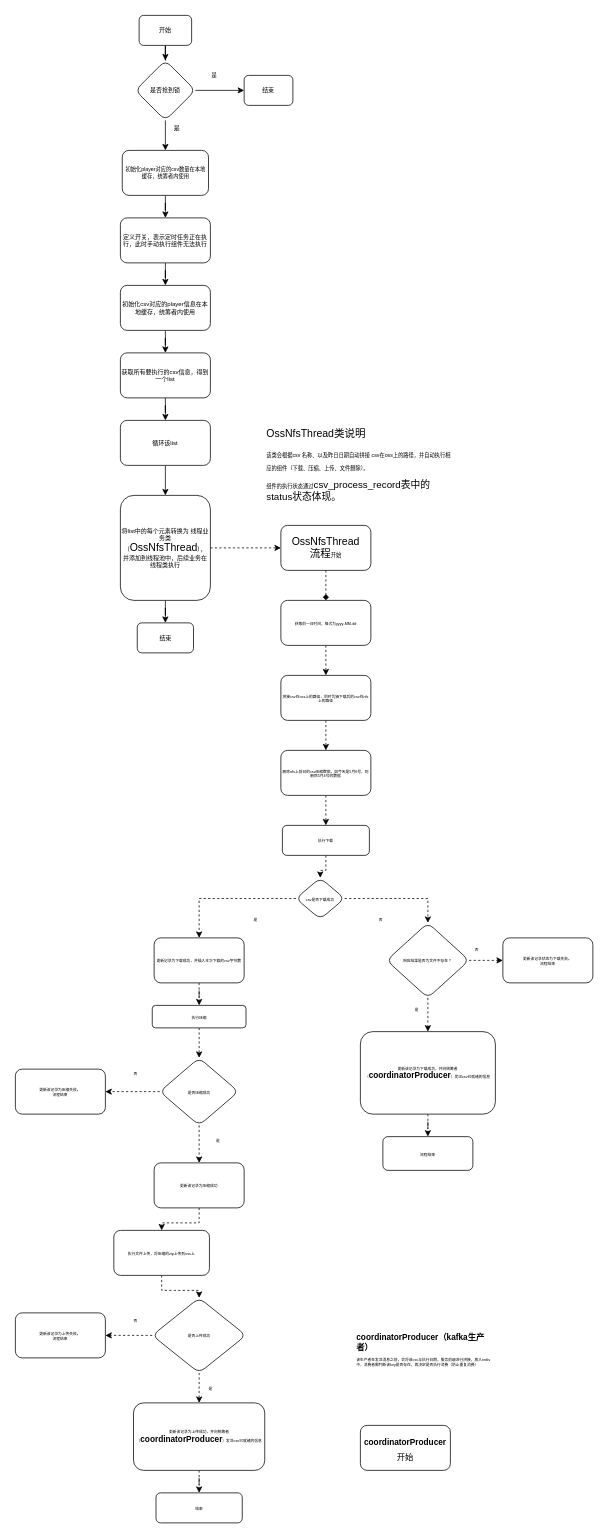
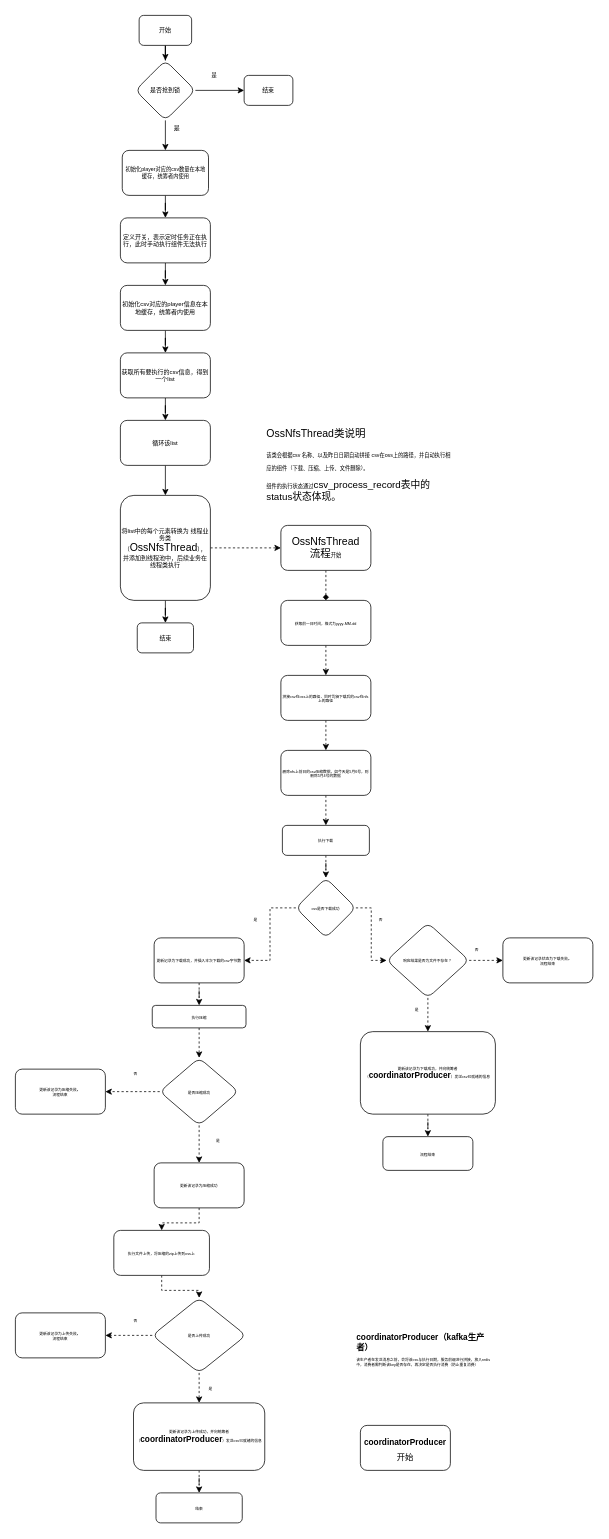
node "csv是否下载成功": size 49x41 -> 60x60
